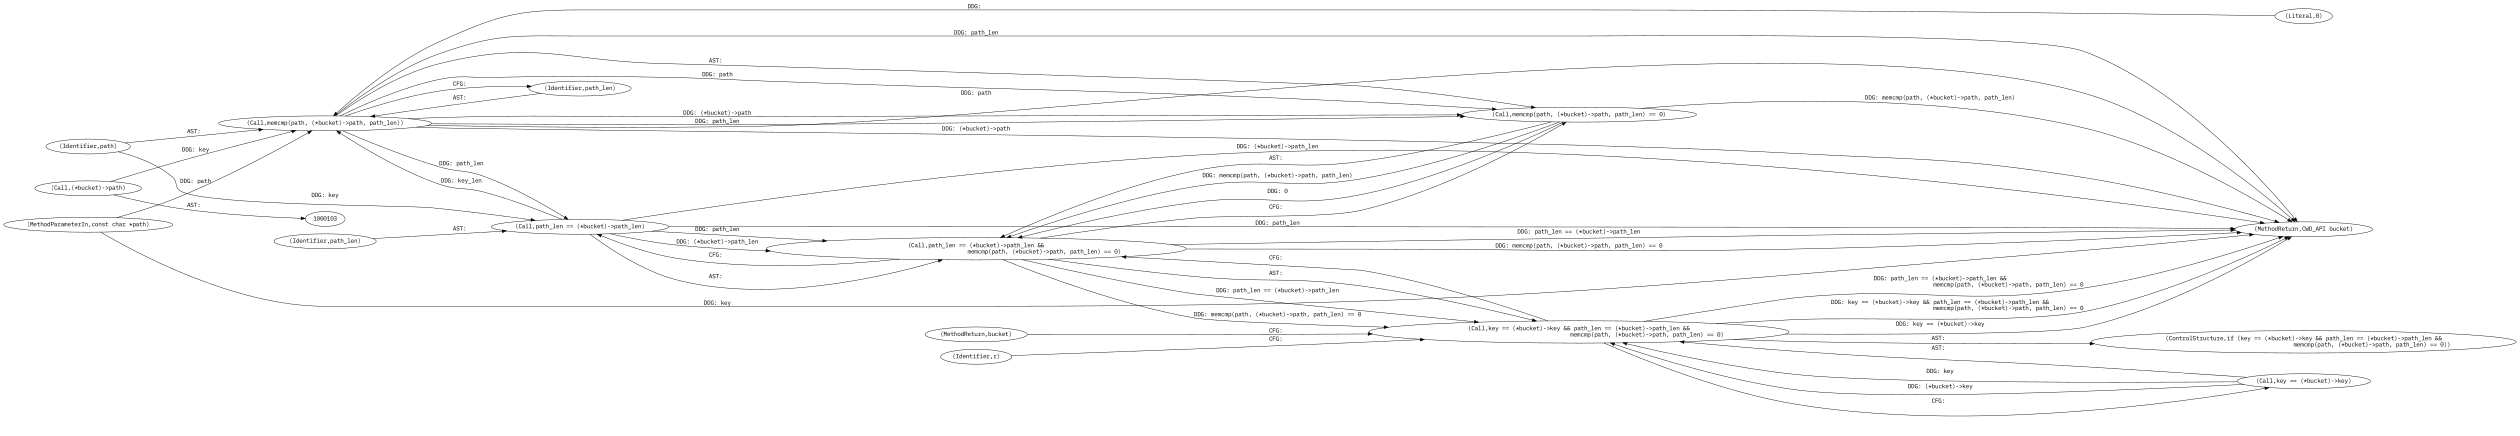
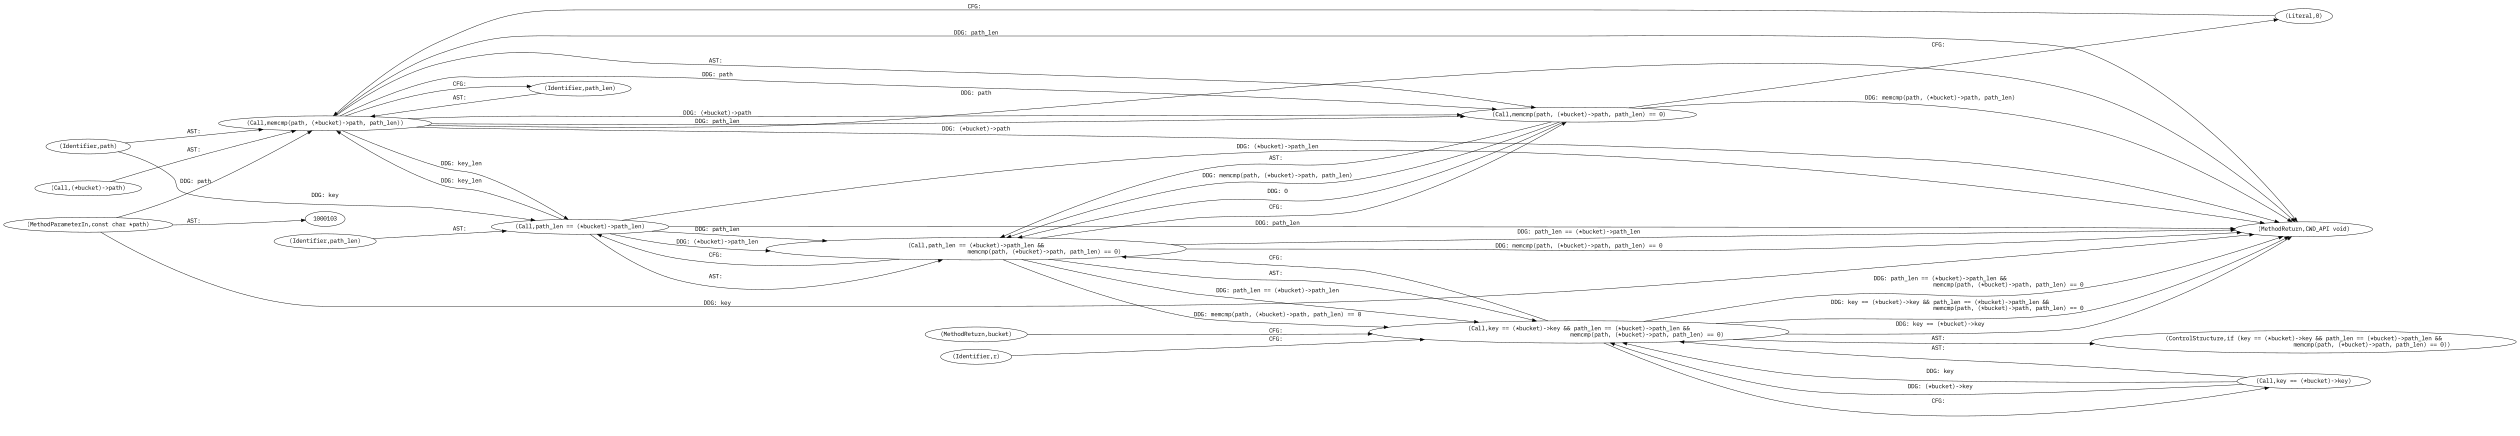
edge "(Literal,0)" -> "(Call,memcmp(path, (*bucket)->path, path_len))": label "DDG: " -> "CFG: "
edge "(Call,memcmp(path, (*bucket)->path, path_len) == 0)" -> "(Literal,0)": added, label "CFG:"
edge "(Call,(*bucket)->path)" -> "(Call,memcmp(path, (*bucket)->path, path_len))": label "DDG: key" -> "AST: "
edge "(Call,memcmp(path, (*bucket)->path, path_len))" -> "(Call,path_len == (*bucket)->path_len)": label "DDG: path_len" -> "DDG: key_len"
edge "(Call,(*bucket)->path)" -> "1000103": now "(MethodParameterIn,const char *path)" -> "1000103"
node "(MethodReturn,CWD_API bucket)": label "(MethodReturn,CWD_API bucket)" -> "(MethodReturn,CWD_API void)"
